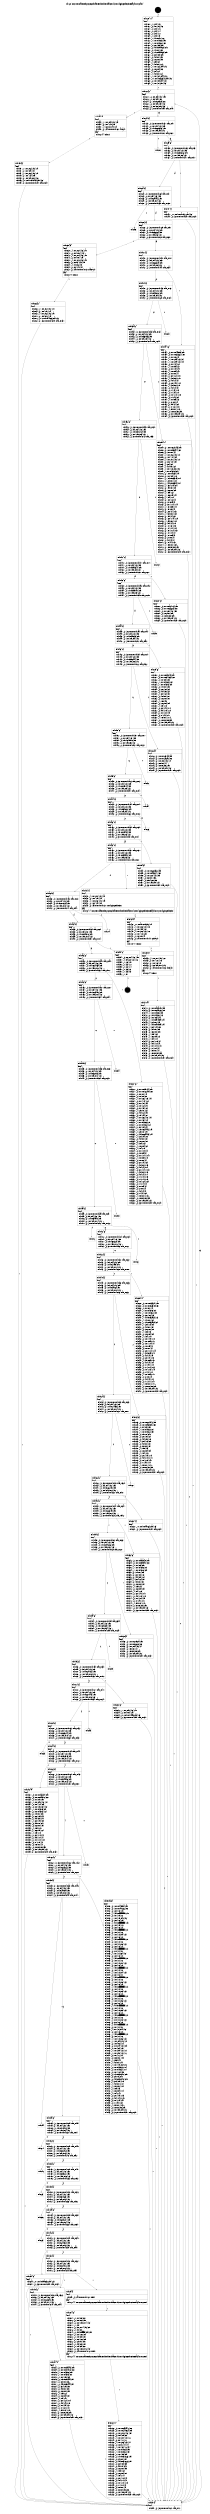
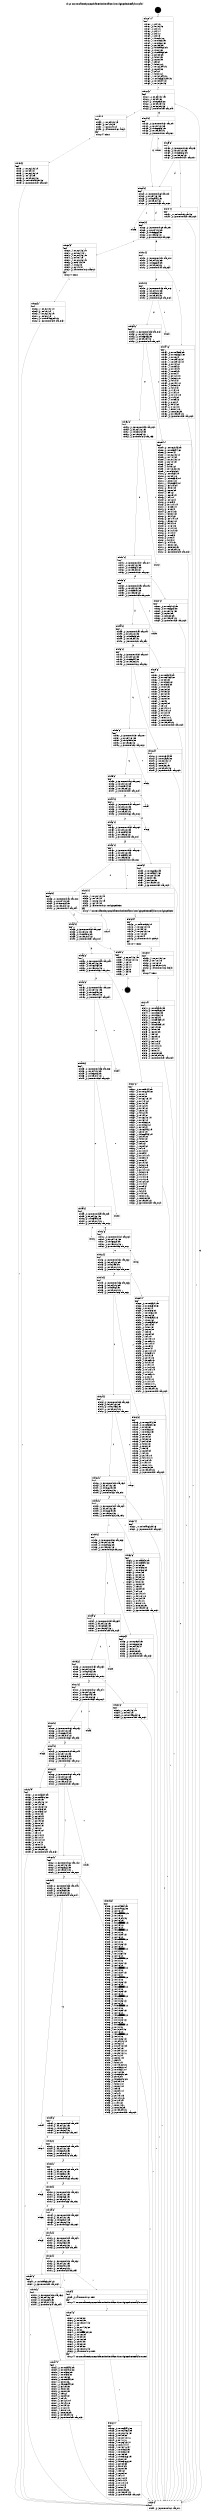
edge "0x401892 [28]" -> "0x4018ae [28]": now "0x401892 [28]" -> "0x4018ca [28]"
edge "0x401afa [28]" -> "0x401f8c": now "0x401b16 [28]" -> "0x401f8c"
node "0x402798": removed
